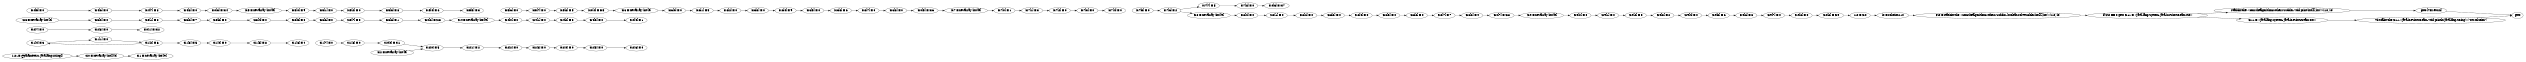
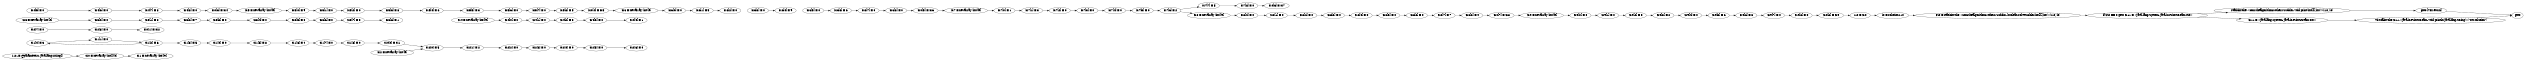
edge "$r5[5] = 3" -> "$r5[6] = 0": added
edge "$r6[2] = 0" -> "$r6[3] = 0": removed
edge "$r6[4] = 9" -> "$r6[5] = 0": removed
edge "$r7[4] = 0" -> "$r7[5] = 0": added
node "$r0[2] = $r3": removed
edge "$r1[6] = 4" -> "$r1[7] = 0": added
